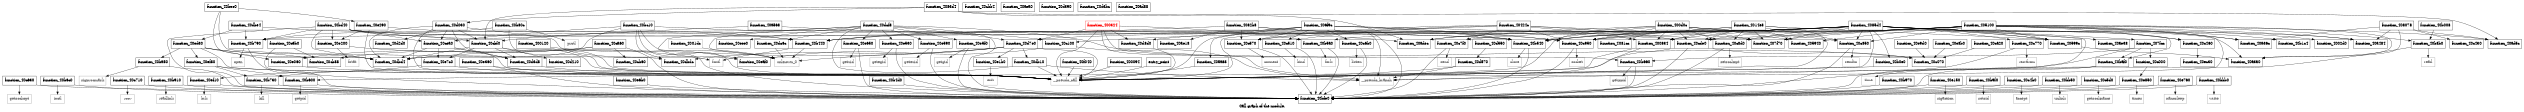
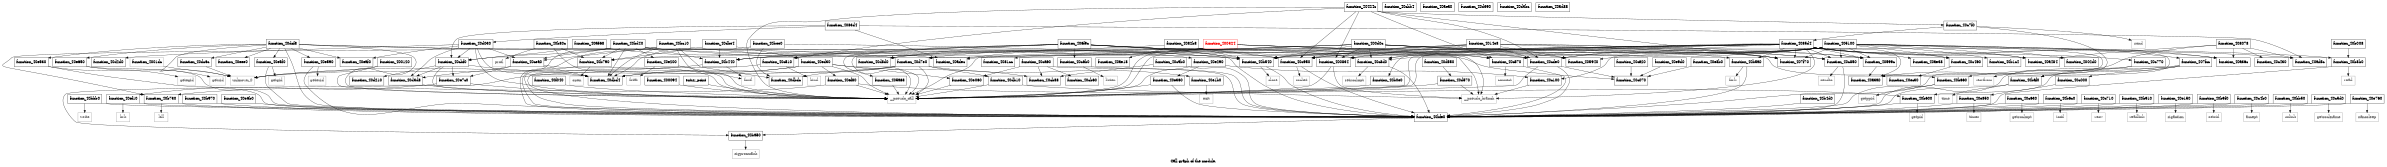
edge "function_4085d4" -> "function_40c7f0": reversed
edge "function_40e290" -> "function_40e200": now "function_40e290" -> "function_40e360"
edge "function_40c100" -> "function_40eaf0": removed
edge "function_40db10" -> "function_40b730": now "function_400324" -> "function_40b730"
edge "function_40ba50" -> "function_40bfe0": reversed
